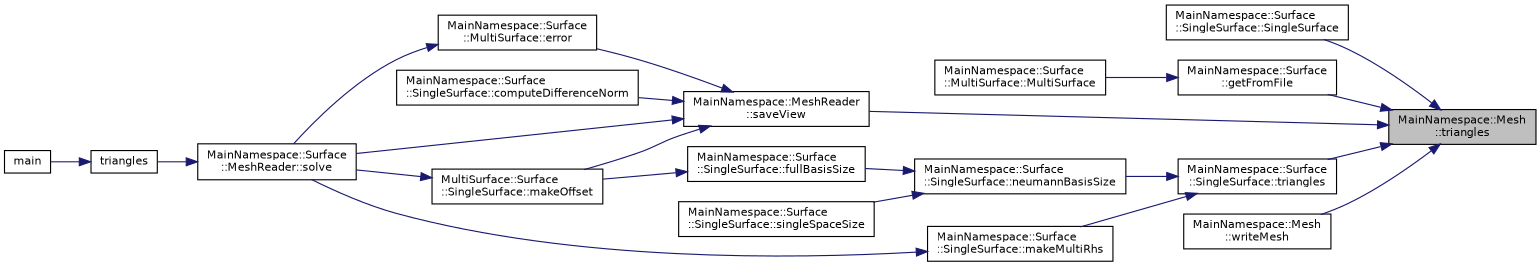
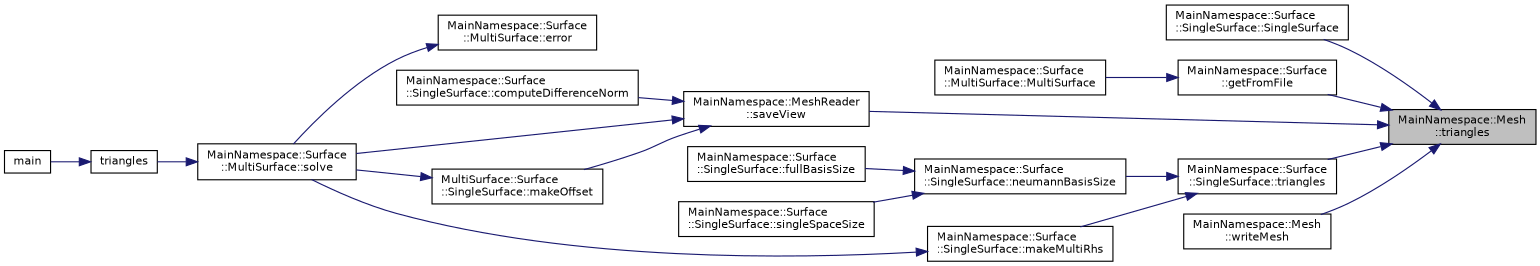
edge "MainNamespace::Surface ::MultiSurface::error" -> "MainNamespace::MeshReader ::saveView": removed
node "MainNamespace::Surface ::MeshReader::solve": label "MainNamespace::Surface ::MeshReader::solve" -> "MainNamespace::Surface ::MultiSurface::solve"
edge "MultiSurface::Surface ::SingleSurface::makeOffset" -> "MainNamespace::Surface ::SingleSurface::fullBasisSize": removed
